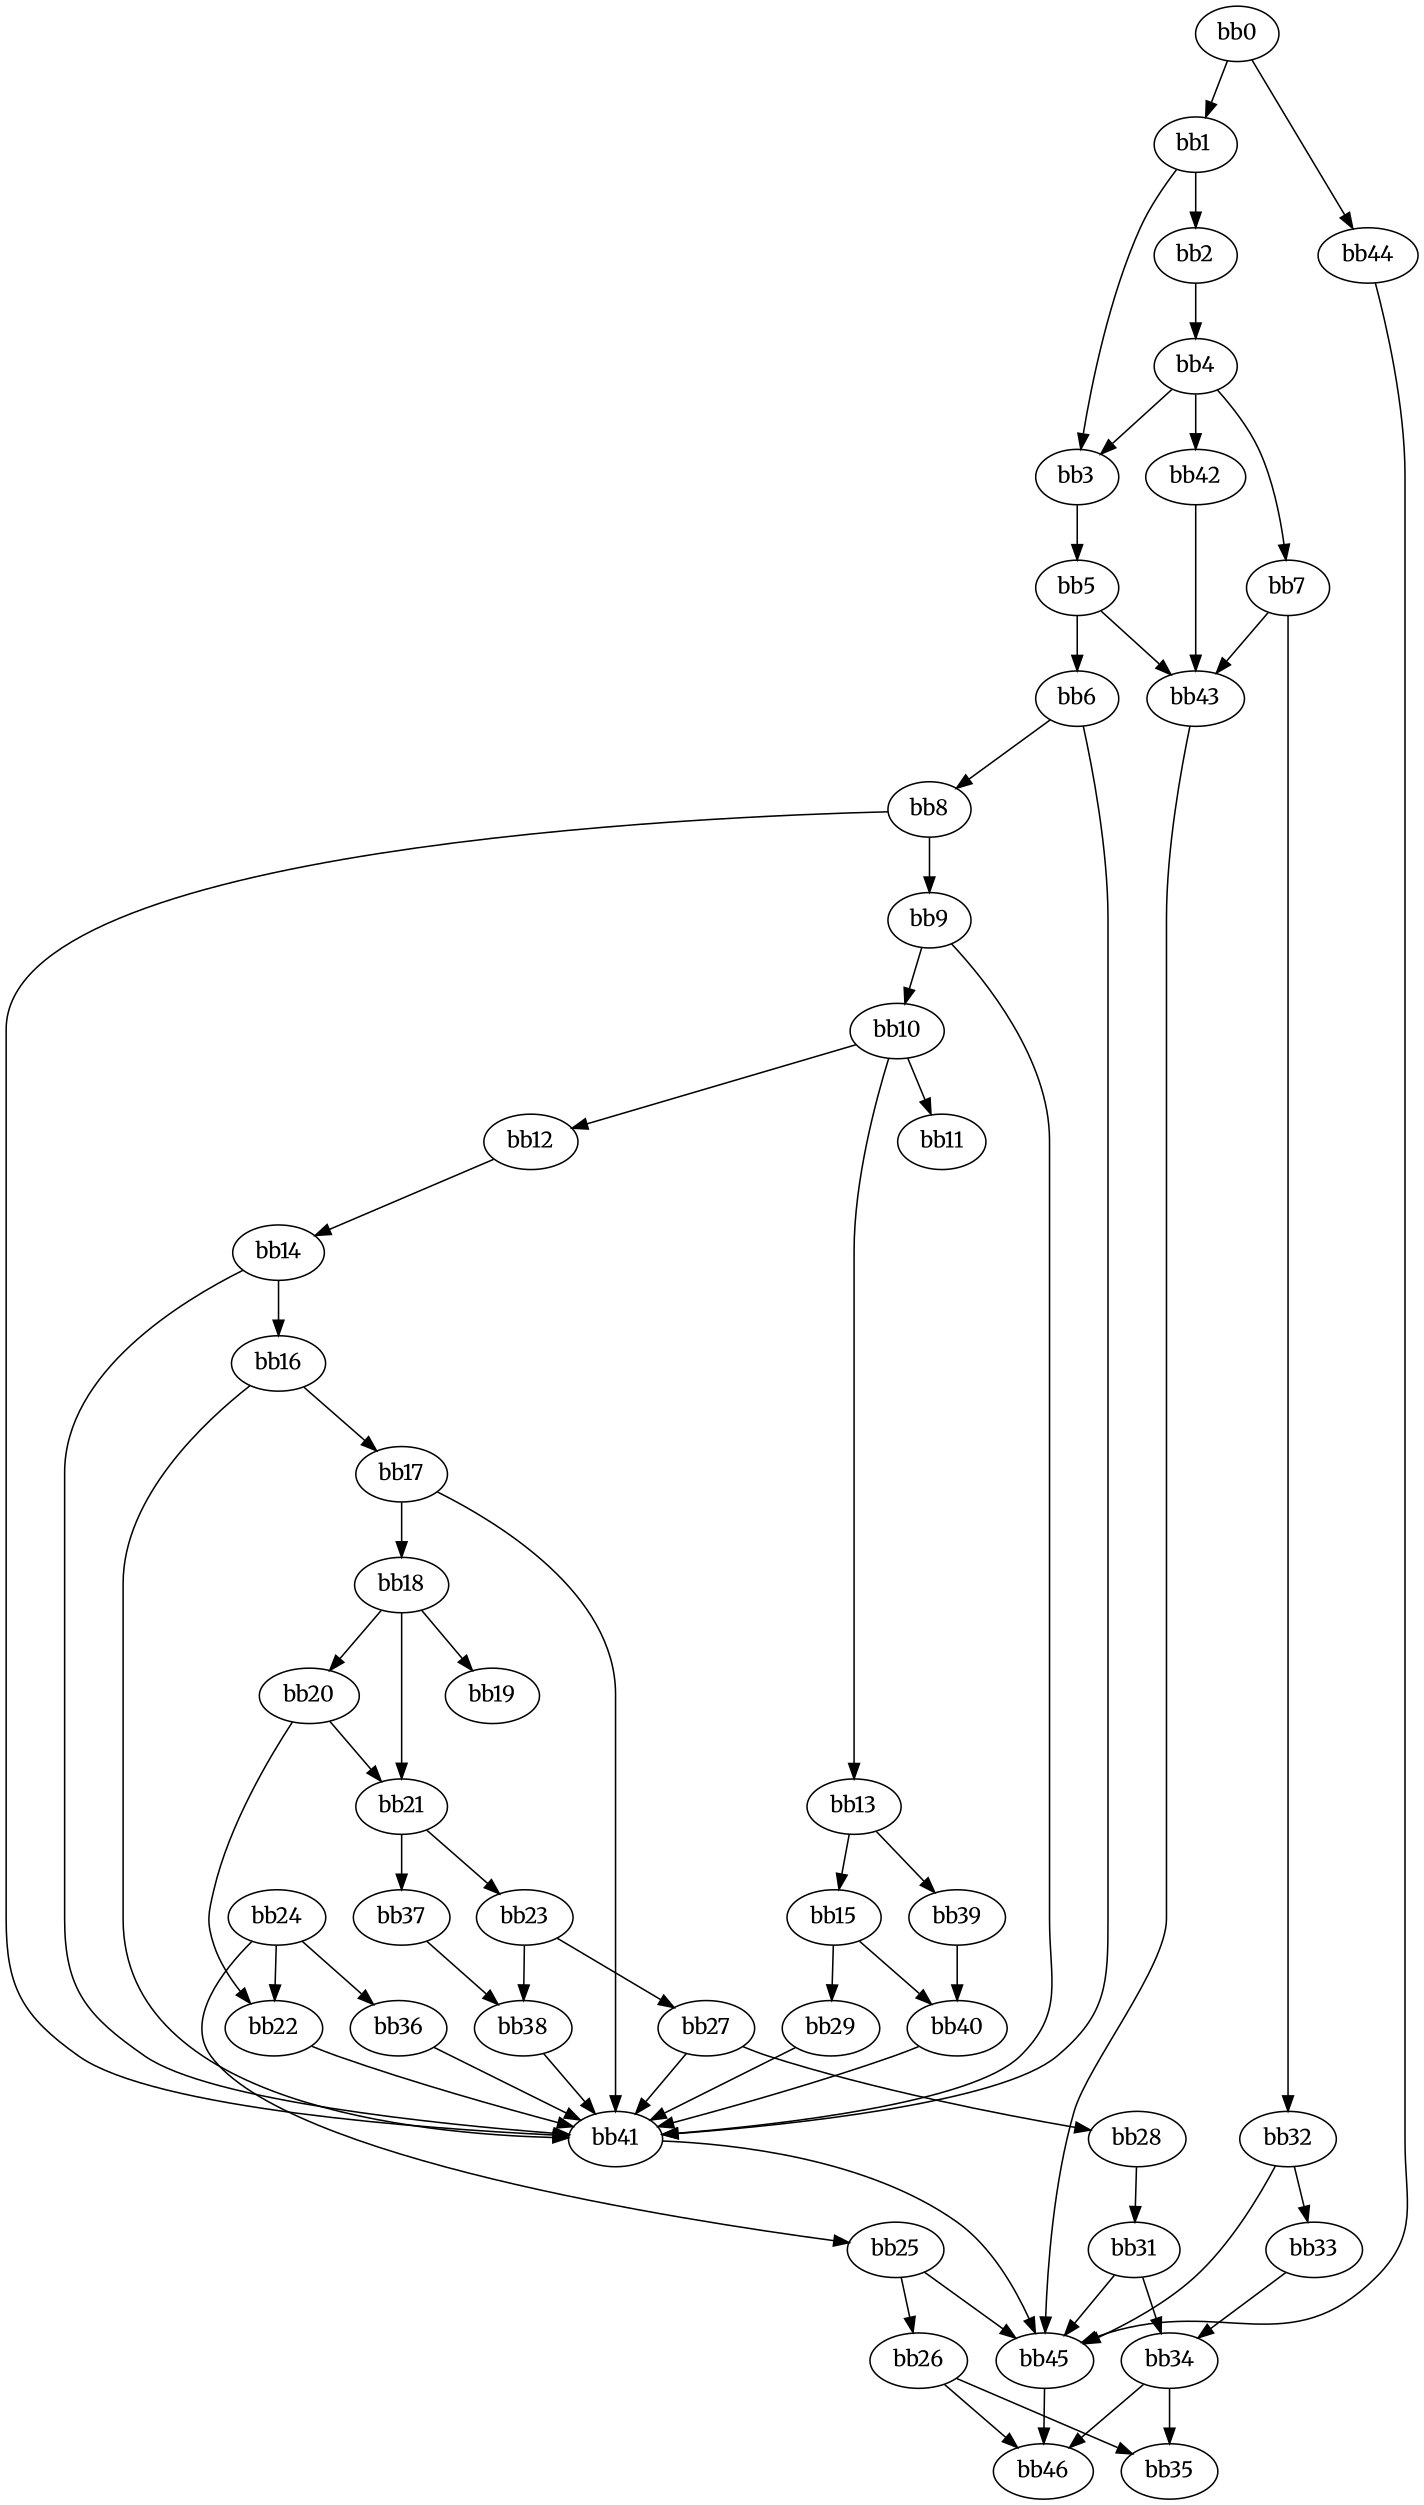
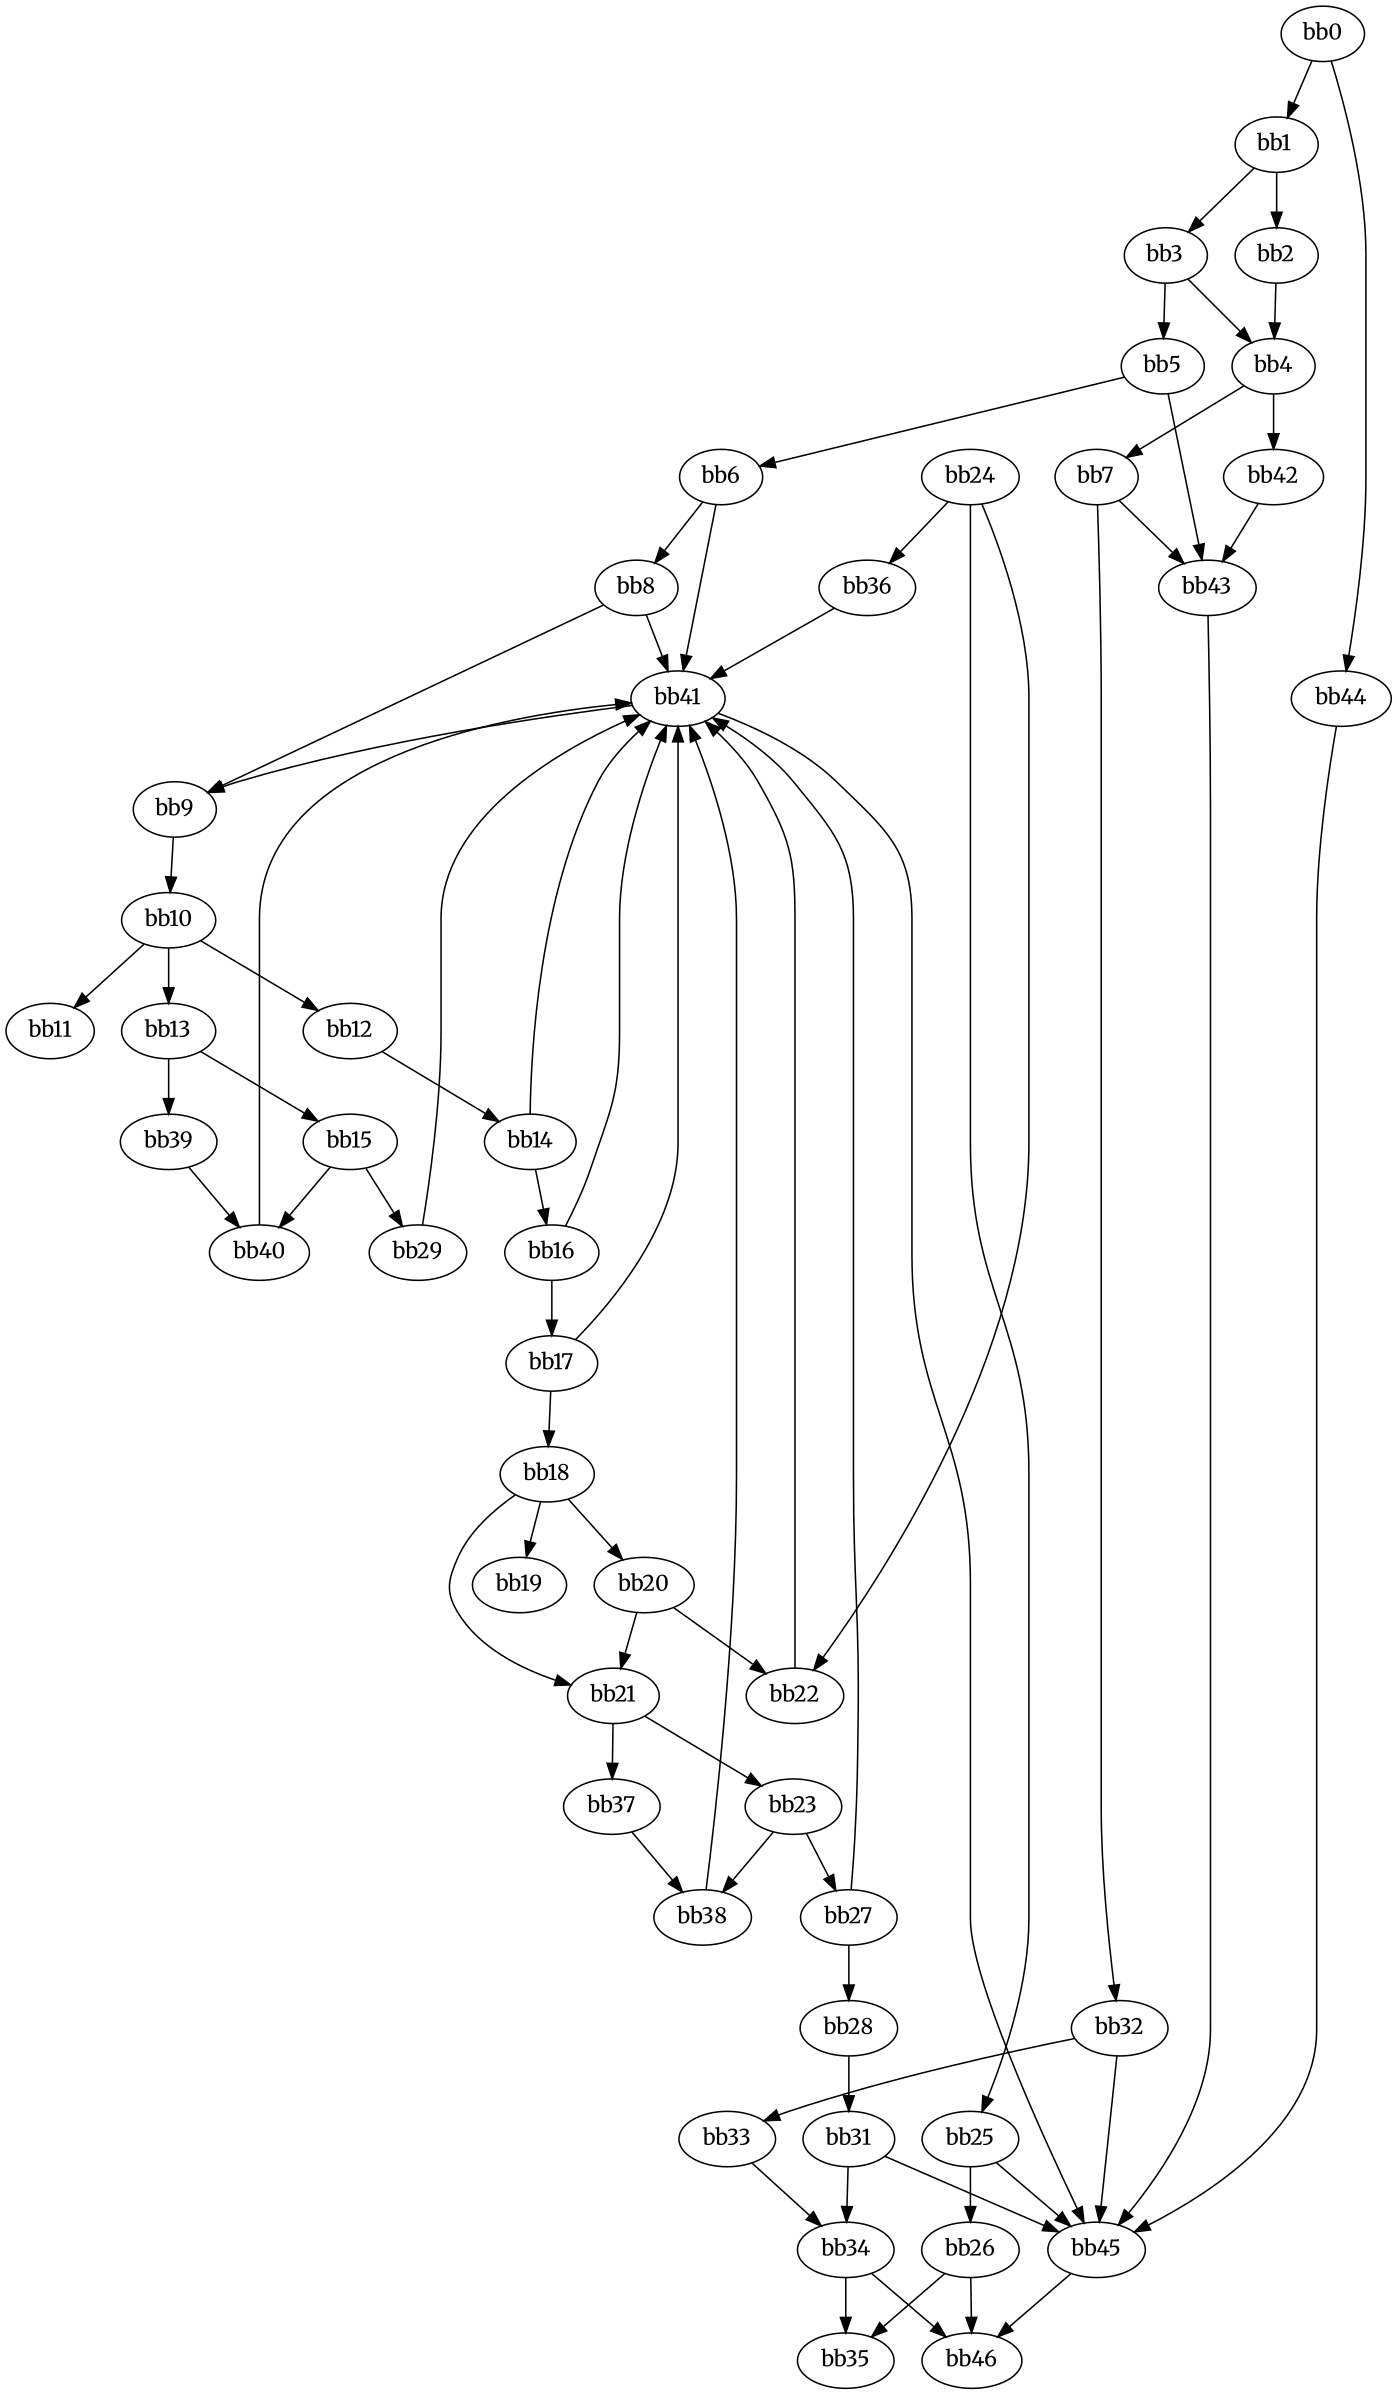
edge "bb4" -> "bb3": reversed
edge "bb9" -> "bb41": reversed
